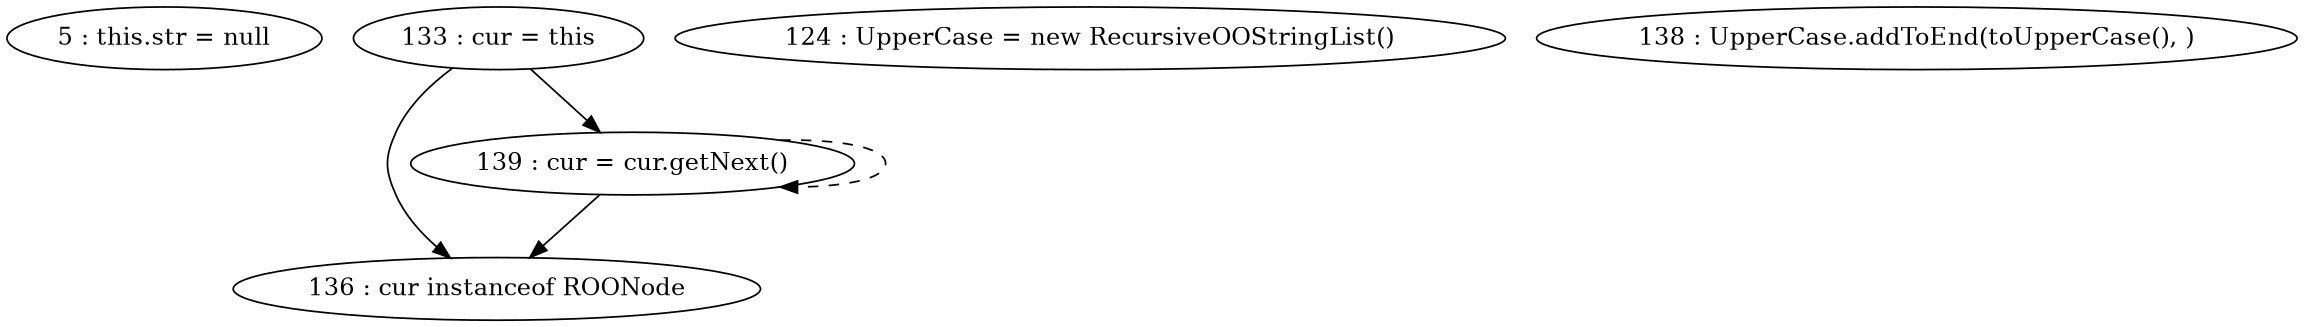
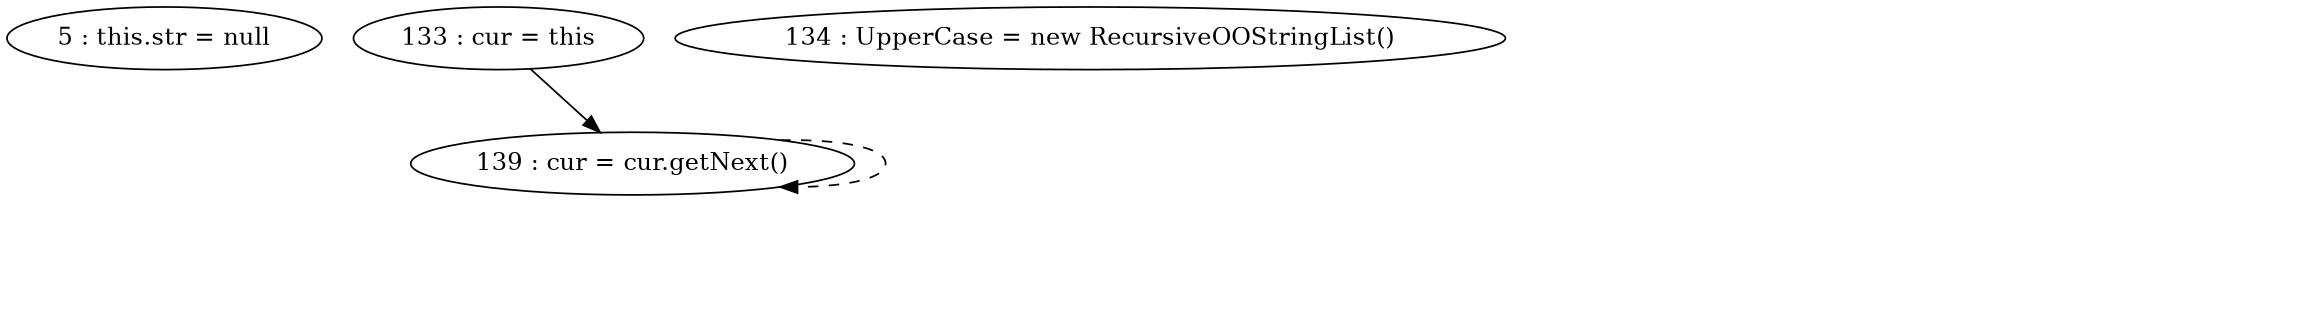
node "124 : UpperCase = new RecursiveOOStringList()": label "124 : UpperCase = new RecursiveOOStringList()" -> "134 : UpperCase = new RecursiveOOStringList()"
node "138 : UpperCase.addToEnd(toUpperCase(), )": removed
node "136 : cur instanceof ROONode": removed
